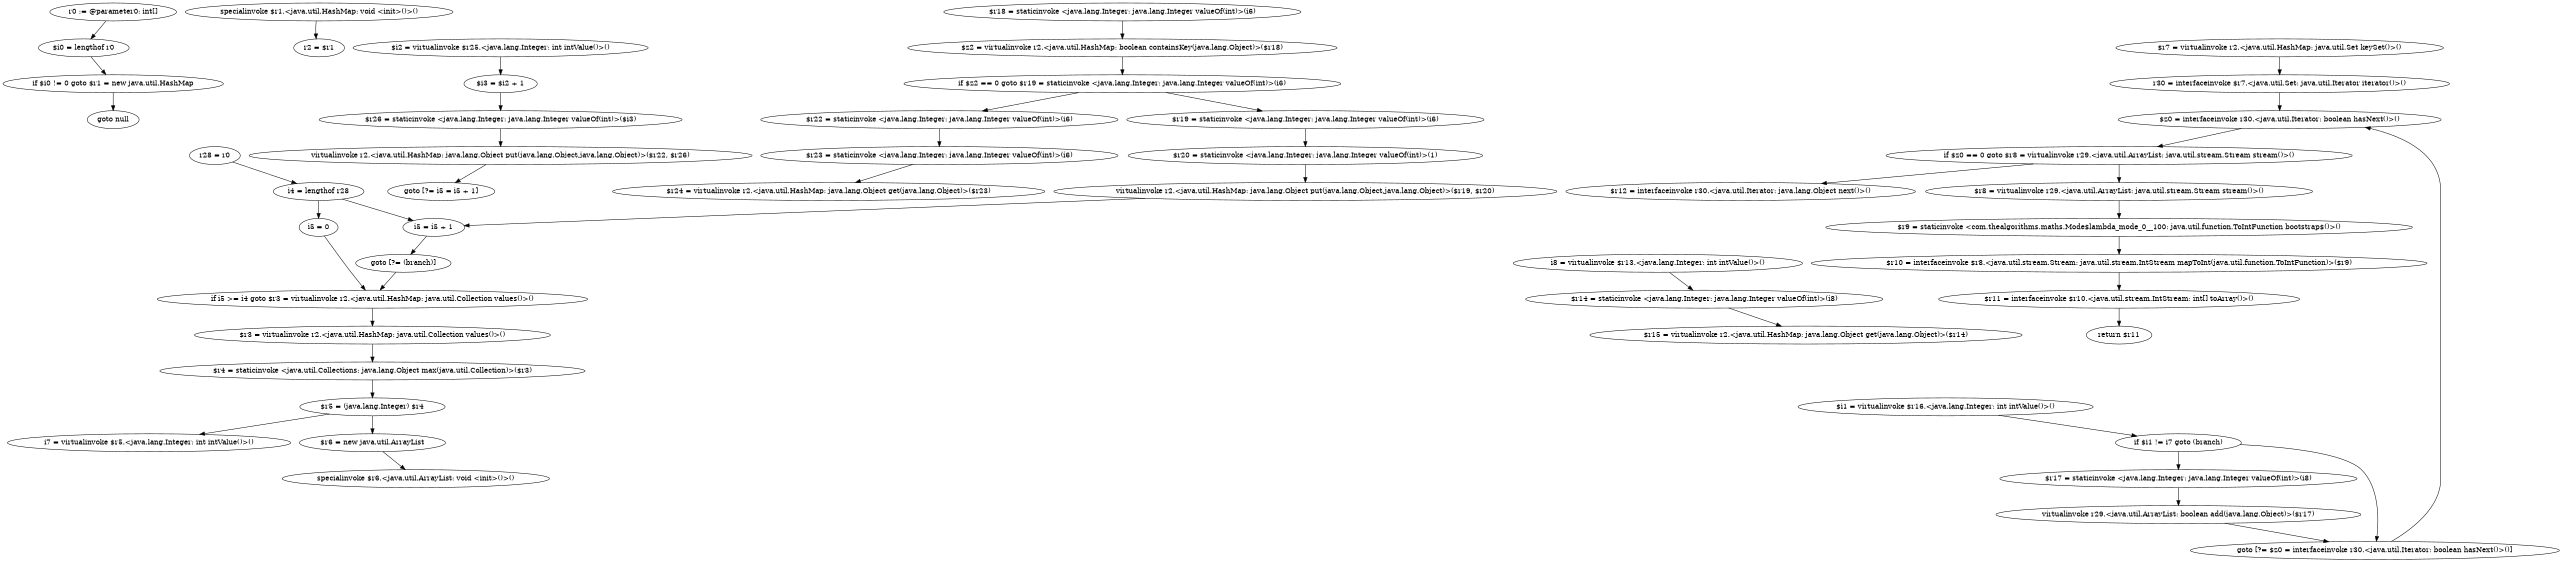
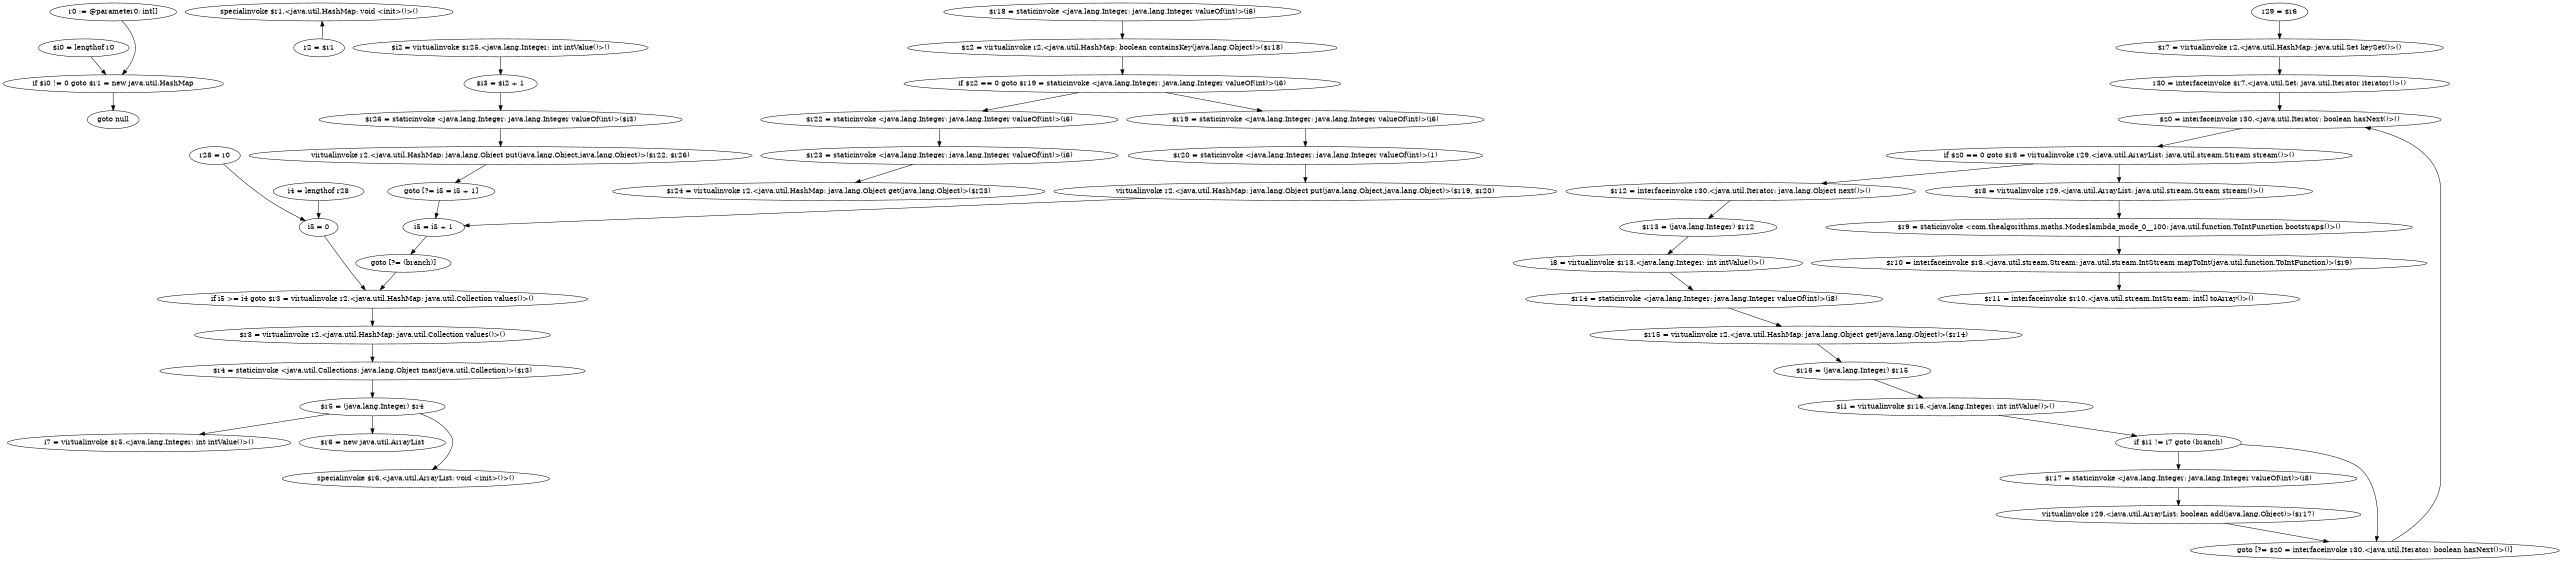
node "r29 = $r6": added
edge "specialinvoke $r1.<java.util.HashMap: void <init>()>()" -> "r2 = $r1": reversed
edge "r0 := @parameter0: int[]" -> "$i0 = lengthof r0": now "r0 := @parameter0: int[]" -> "if $i0 != 0 goto $r1 = new java.util.HashMap"
edge "r28 = r0" -> "i4 = lengthof r28": now "r28 = r0" -> "i5 = 0"
edge "i4 = lengthof r28" -> "i5 = i5 + 1": now "goto [?= i5 = i5 + 1]" -> "i5 = i5 + 1"
node "$r13 = (java.lang.Integer) $r12": added
node "return $r11": removed
node "$r16 = (java.lang.Integer) $r15": added
edge "$r6 = new java.util.ArrayList" -> "specialinvoke $r6.<java.util.ArrayList: void <init>()>()": now "$r5 = (java.lang.Integer) $r4" -> "specialinvoke $r6.<java.util.ArrayList: void <init>()>()"
